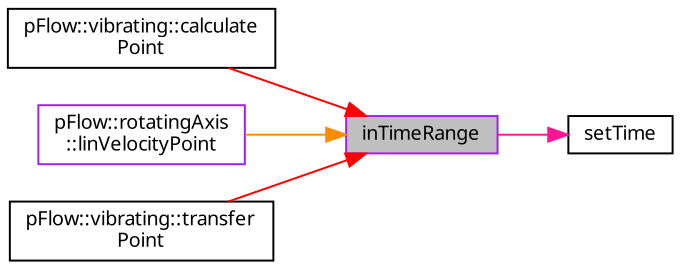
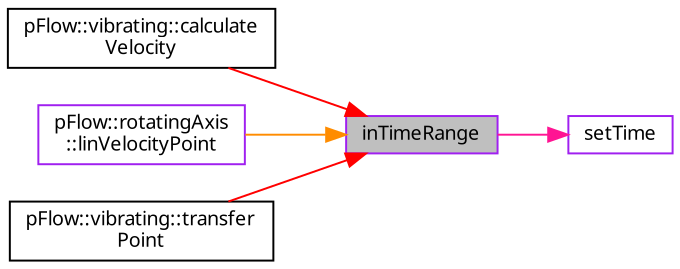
node "pFlow::vibrating::calculate Point": label "pFlow::vibrating::calculate Point" -> "pFlow::vibrating::calculate Velocity"
node "setTime": color black -> purple
